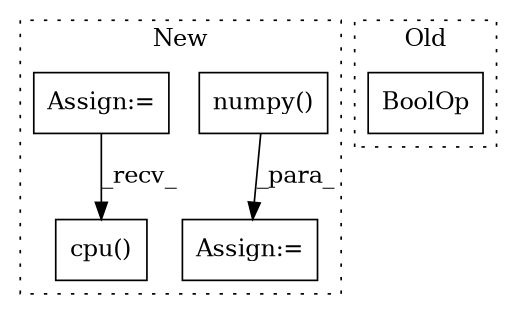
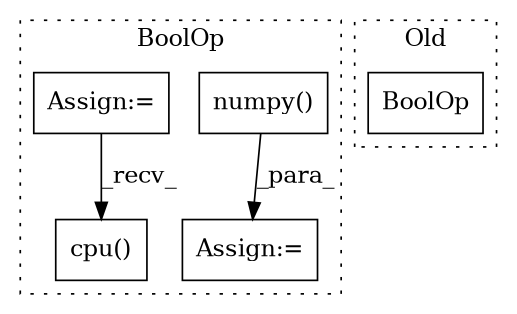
cluster "New": label "New" -> "BoolOp"
